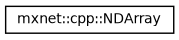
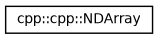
node "mxnet::cpp::NDArray": label "mxnet::cpp::NDArray" -> "cpp::cpp::NDArray"
